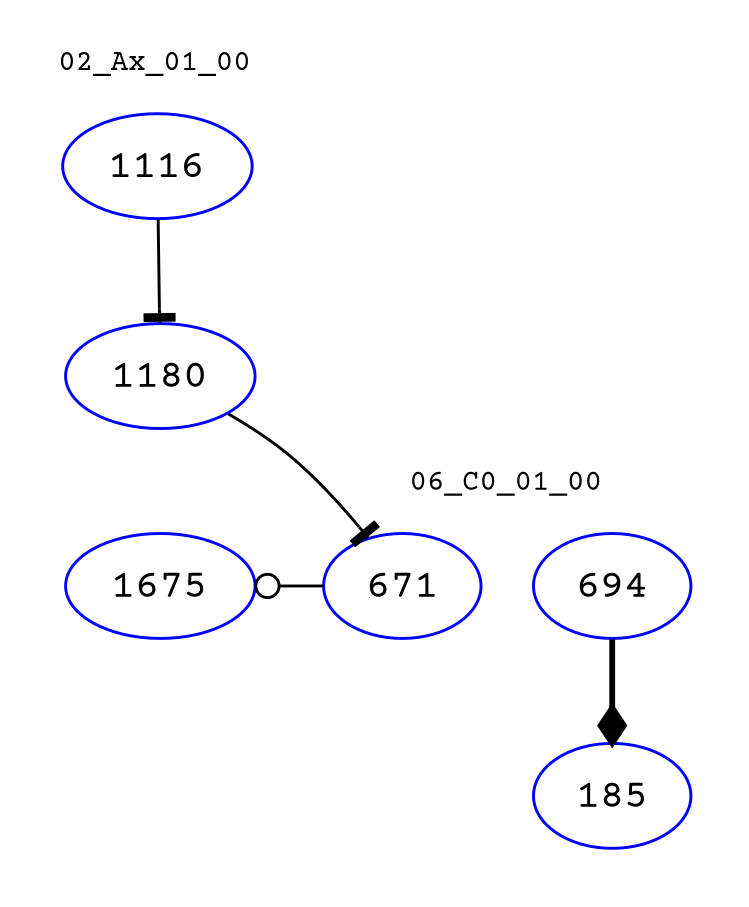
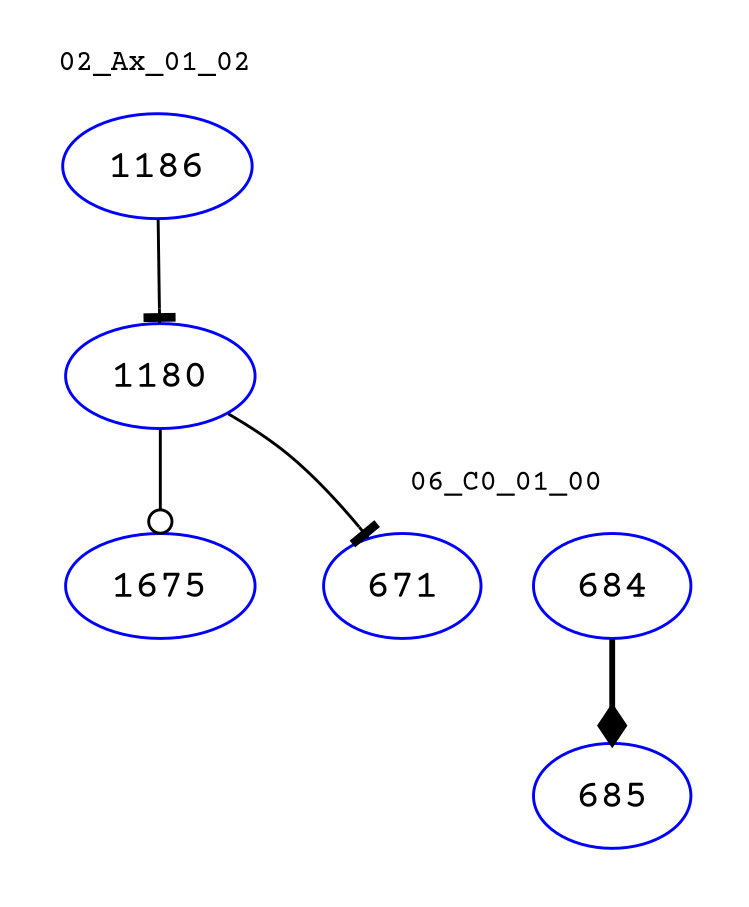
cluster "02_Ax_01_00": label "02_Ax_01_00" -> "02_Ax_01_02"
node "1116": label "1116" -> "1186"
edge "671" -> "1675": now "1180" -> "1675"
node "694": label "694" -> "684"
node "185": label "185" -> "685"
